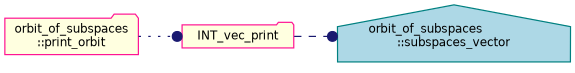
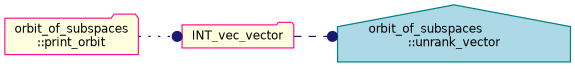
node "INT_vec_print": label "INT_vec_print" -> "INT_vec_vector"
node "orbit_of_subspaces ::subspaces_vector": label "orbit_of_subspaces ::subspaces_vector" -> "orbit_of_subspaces ::unrank_vector"
